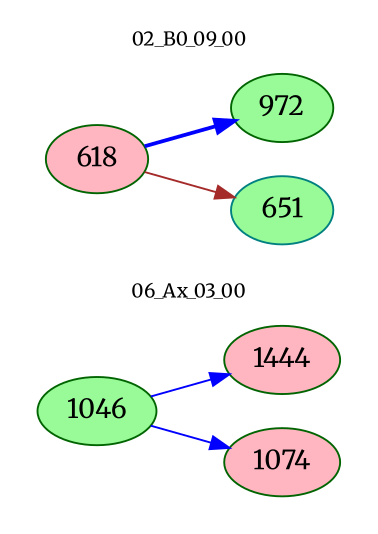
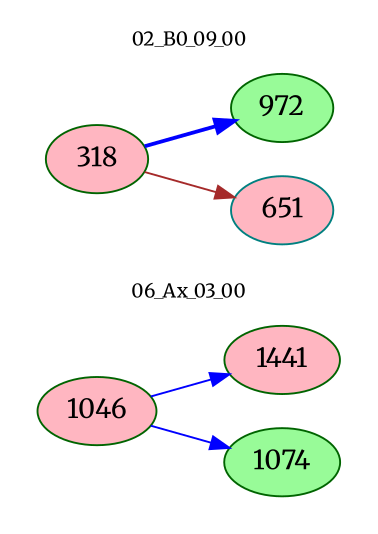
node "618": label "618" -> "318"
node "651": fillcolor palegreen -> lightpink
node "1444": label "1444" -> "1441"
node "1046": fillcolor palegreen -> lightpink
node "1074": fillcolor lightpink -> palegreen
